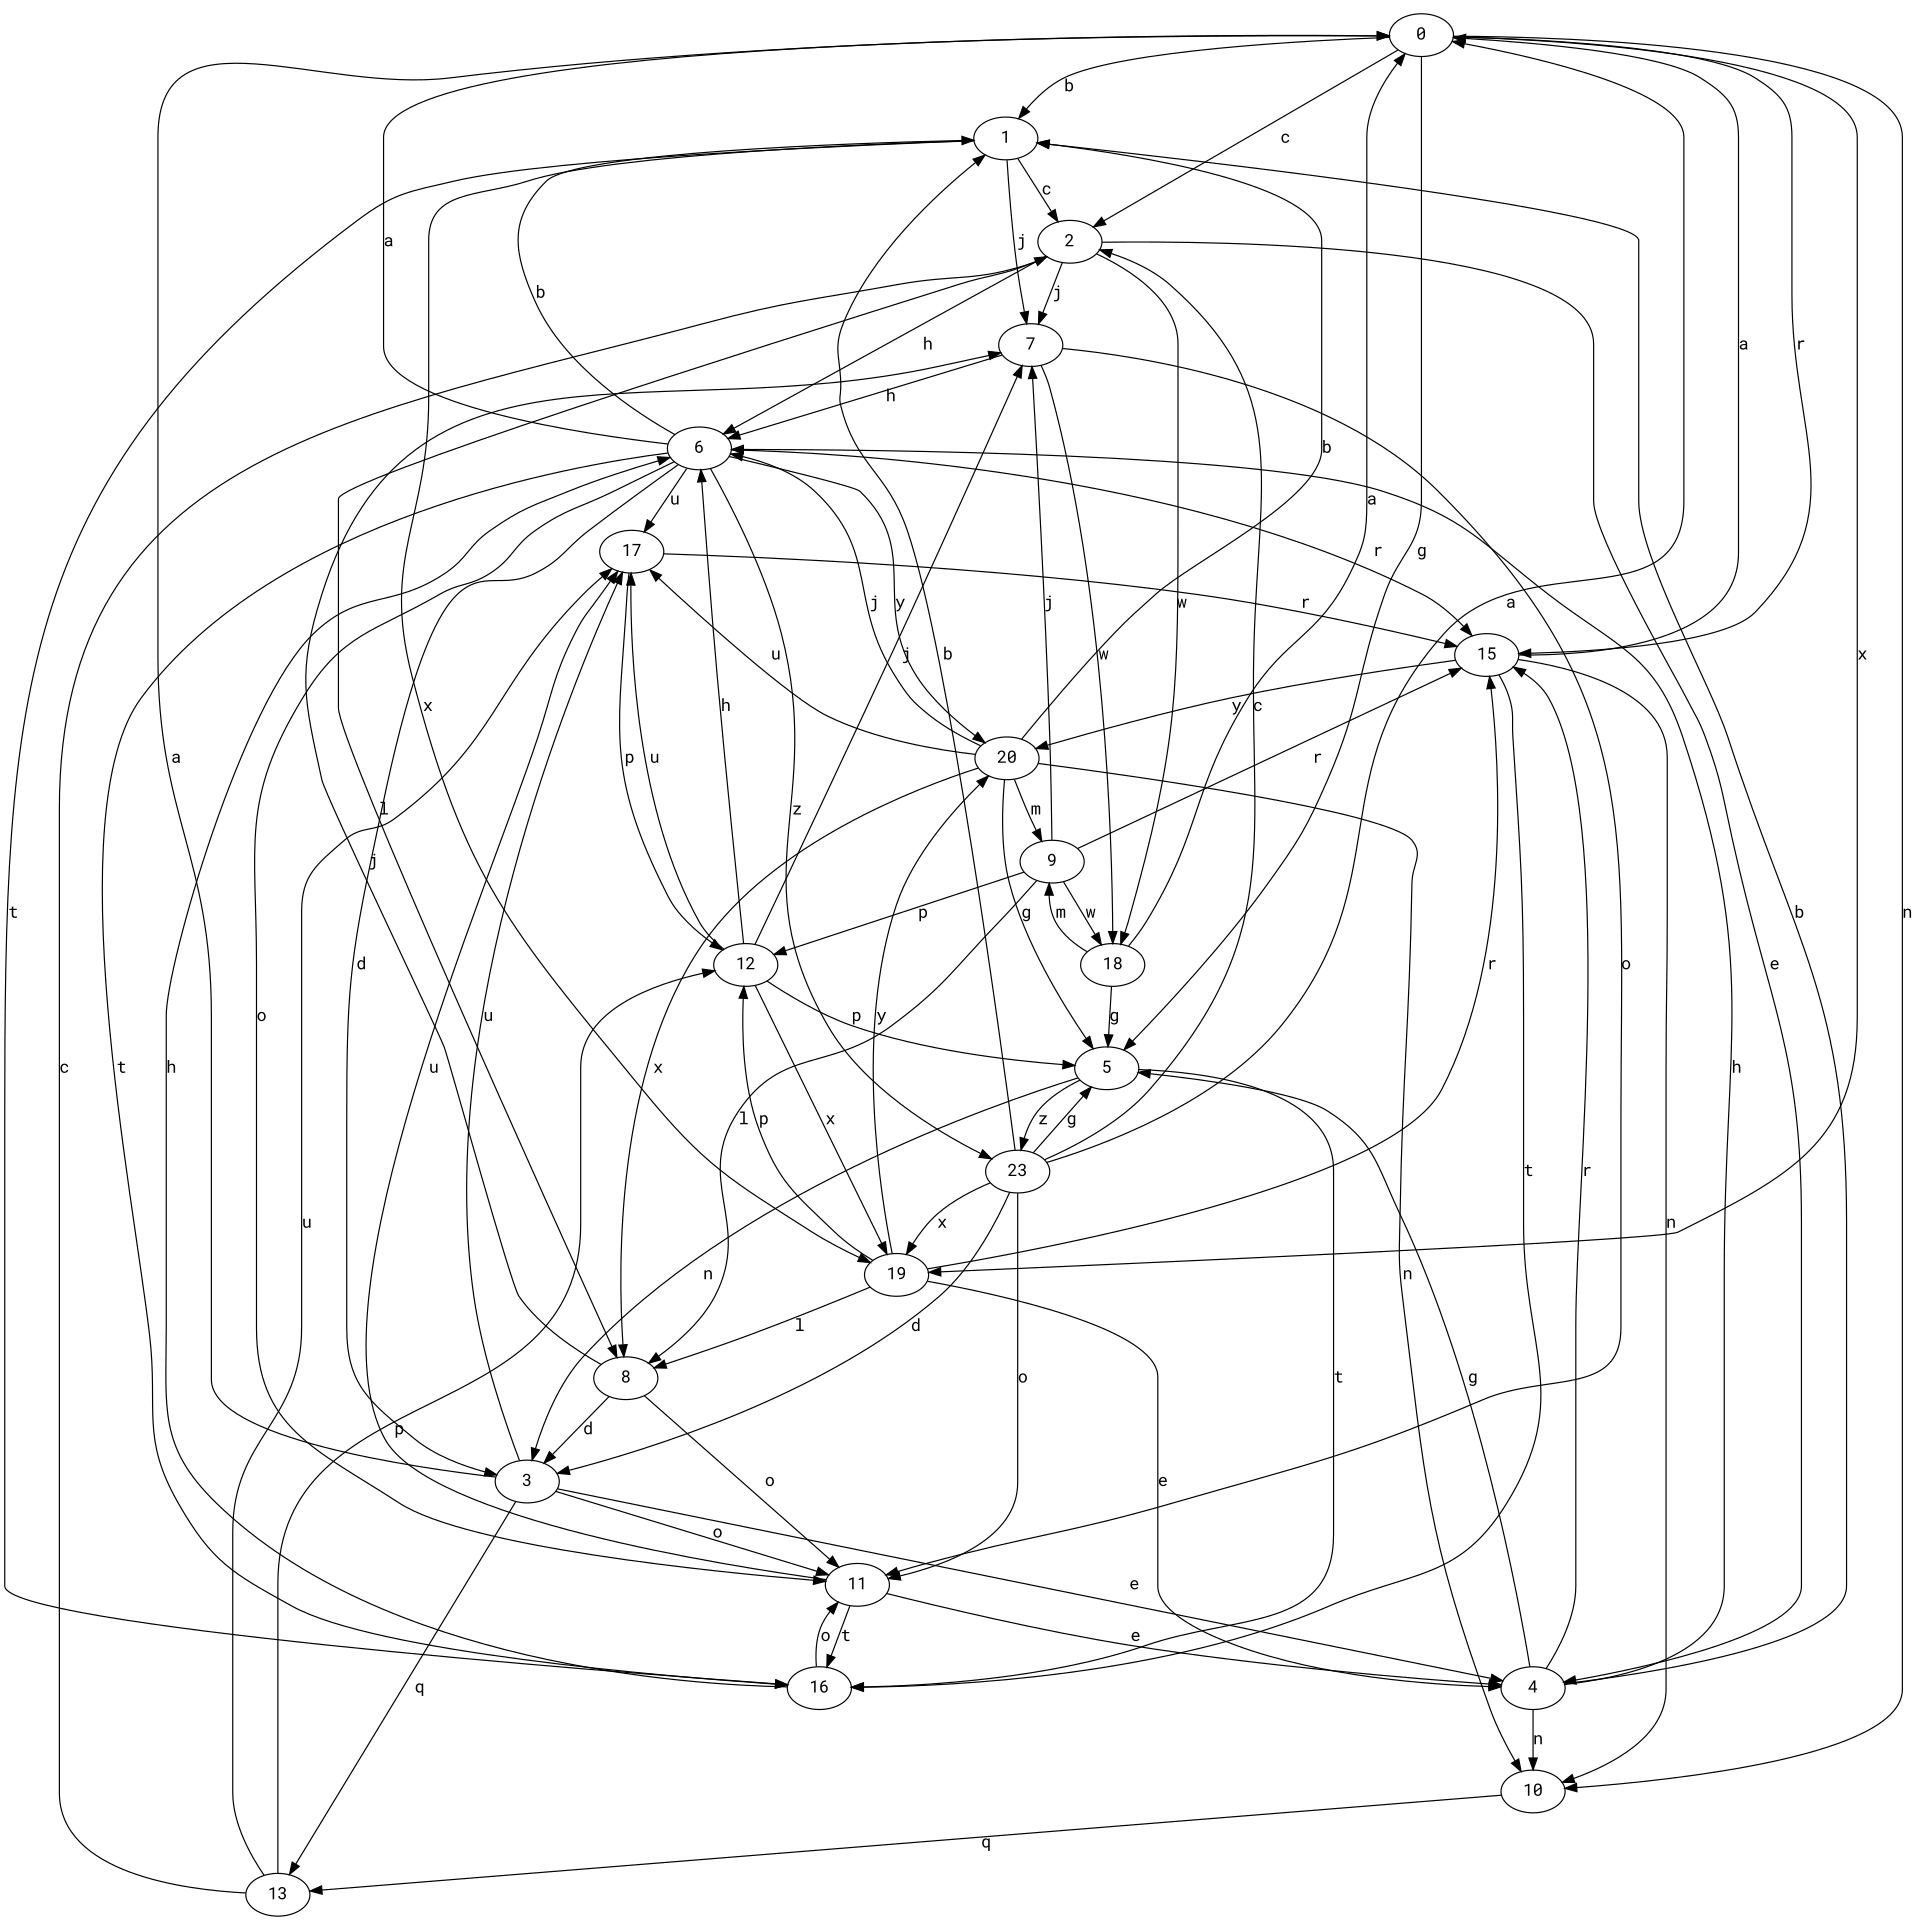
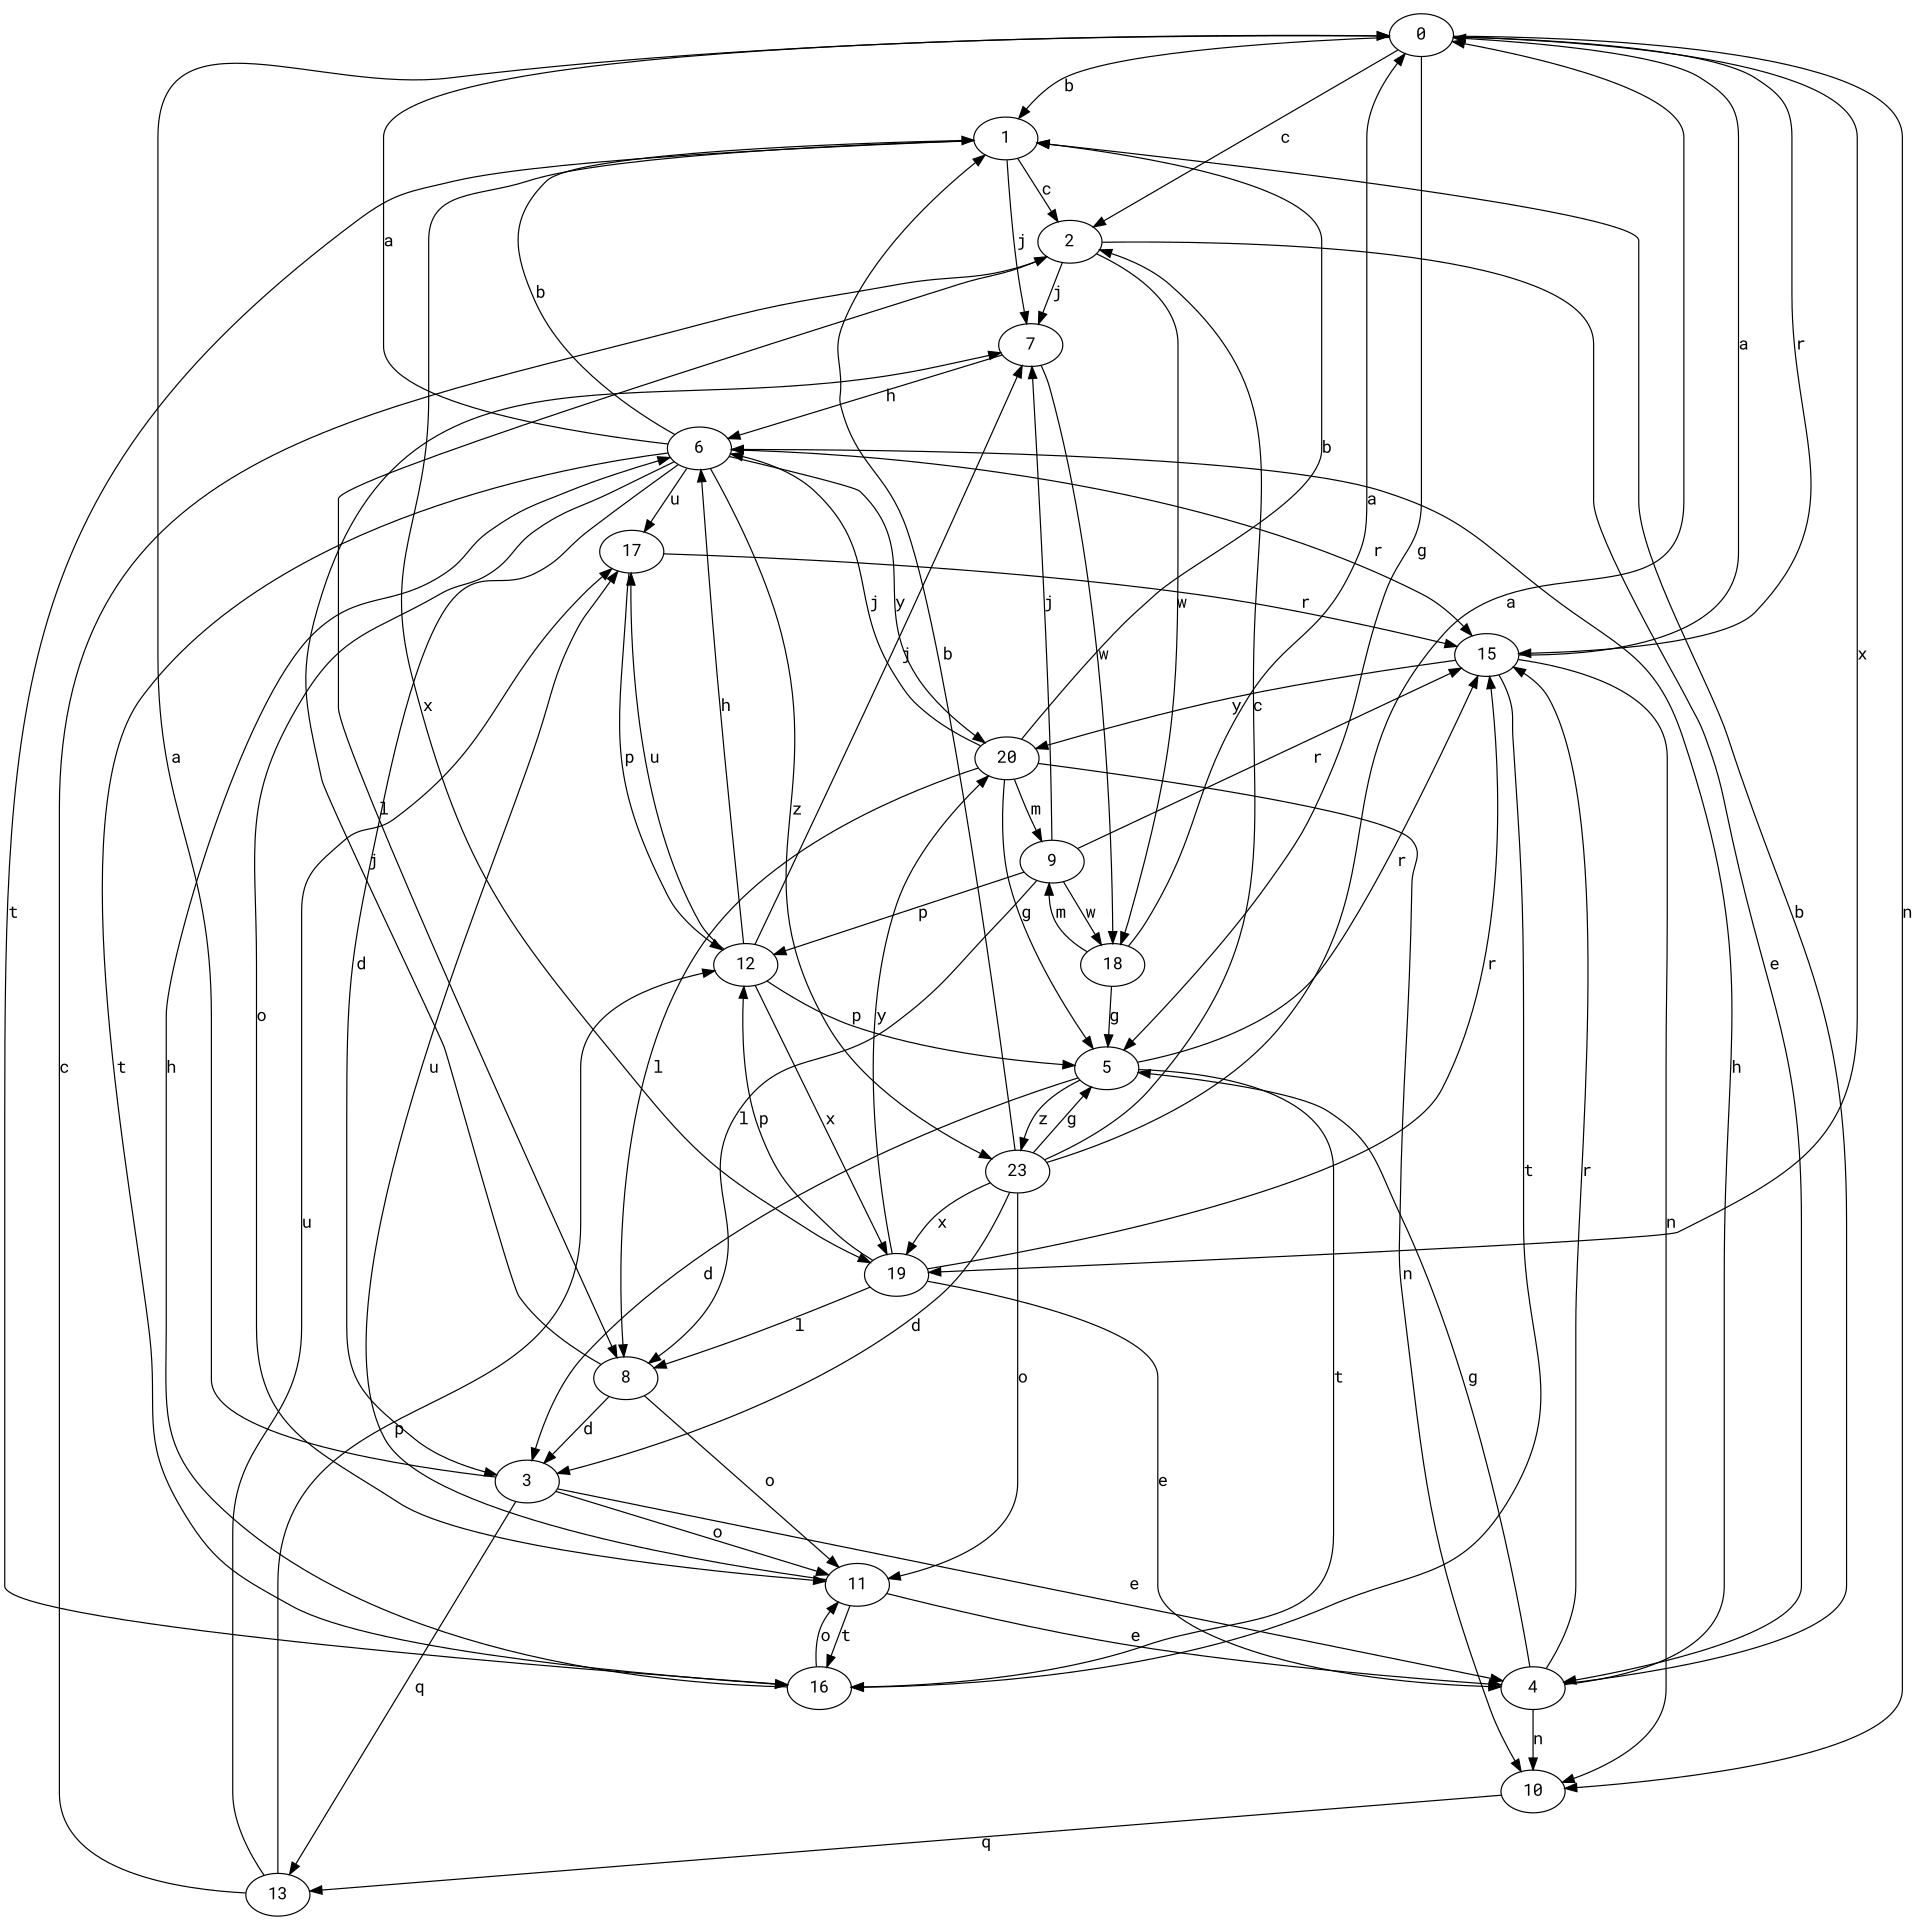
edge "2" -> "6": removed, label "h"
edge "20" -> "17": removed, label "u"
edge "5" -> "15": added, label "r"
edge "3" -> "17": removed, label "u"
edge "20" -> "8": label "x" -> "l"
edge "7" -> "11": removed, label "o"
edge "5" -> "3": label "n" -> "d"
